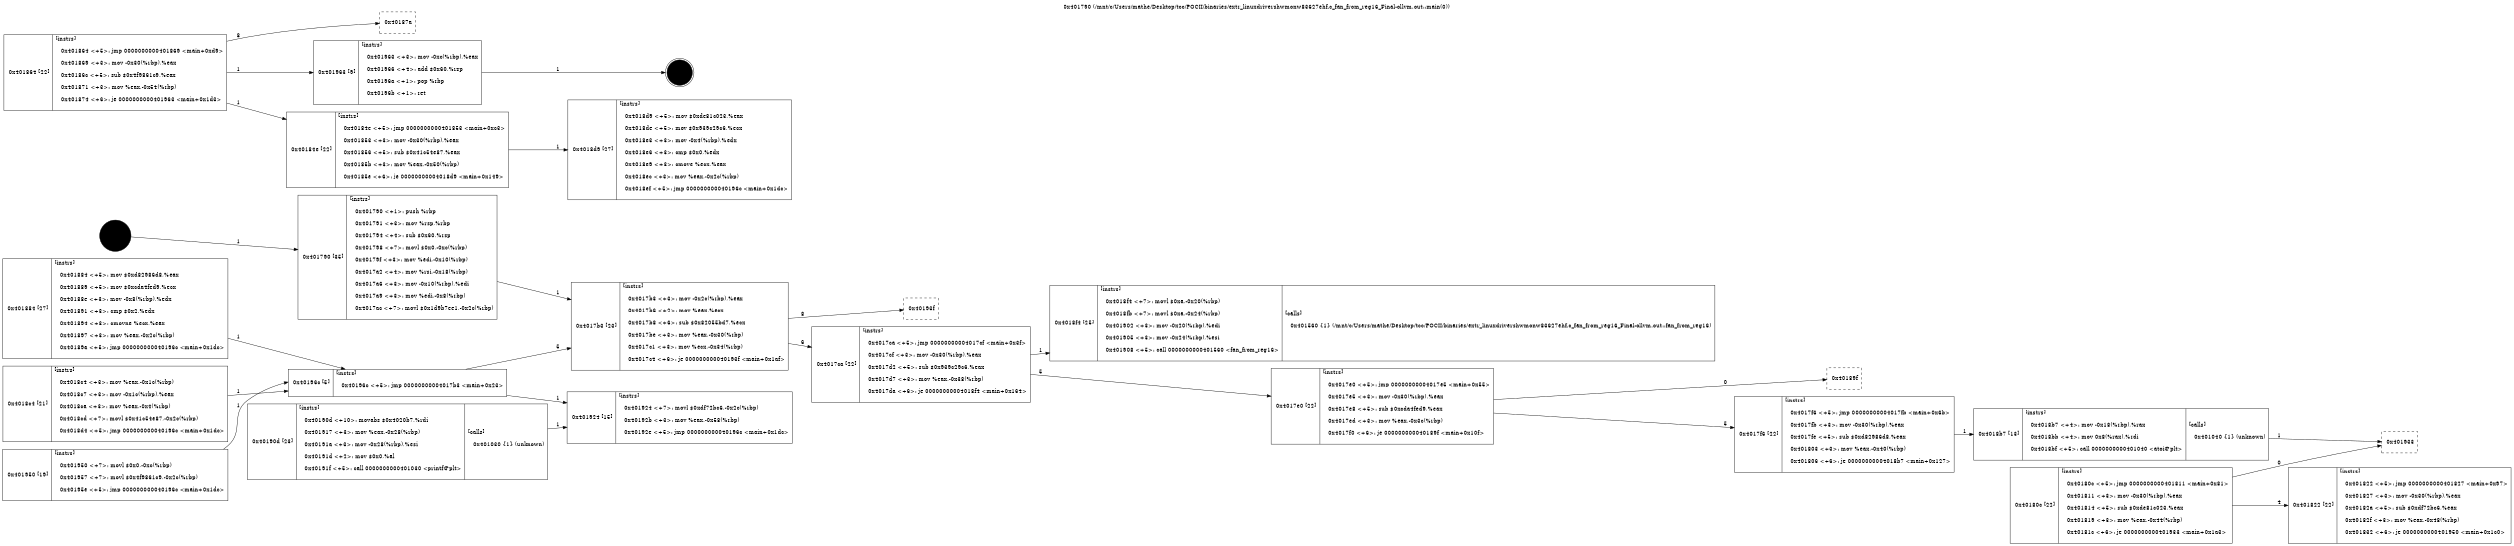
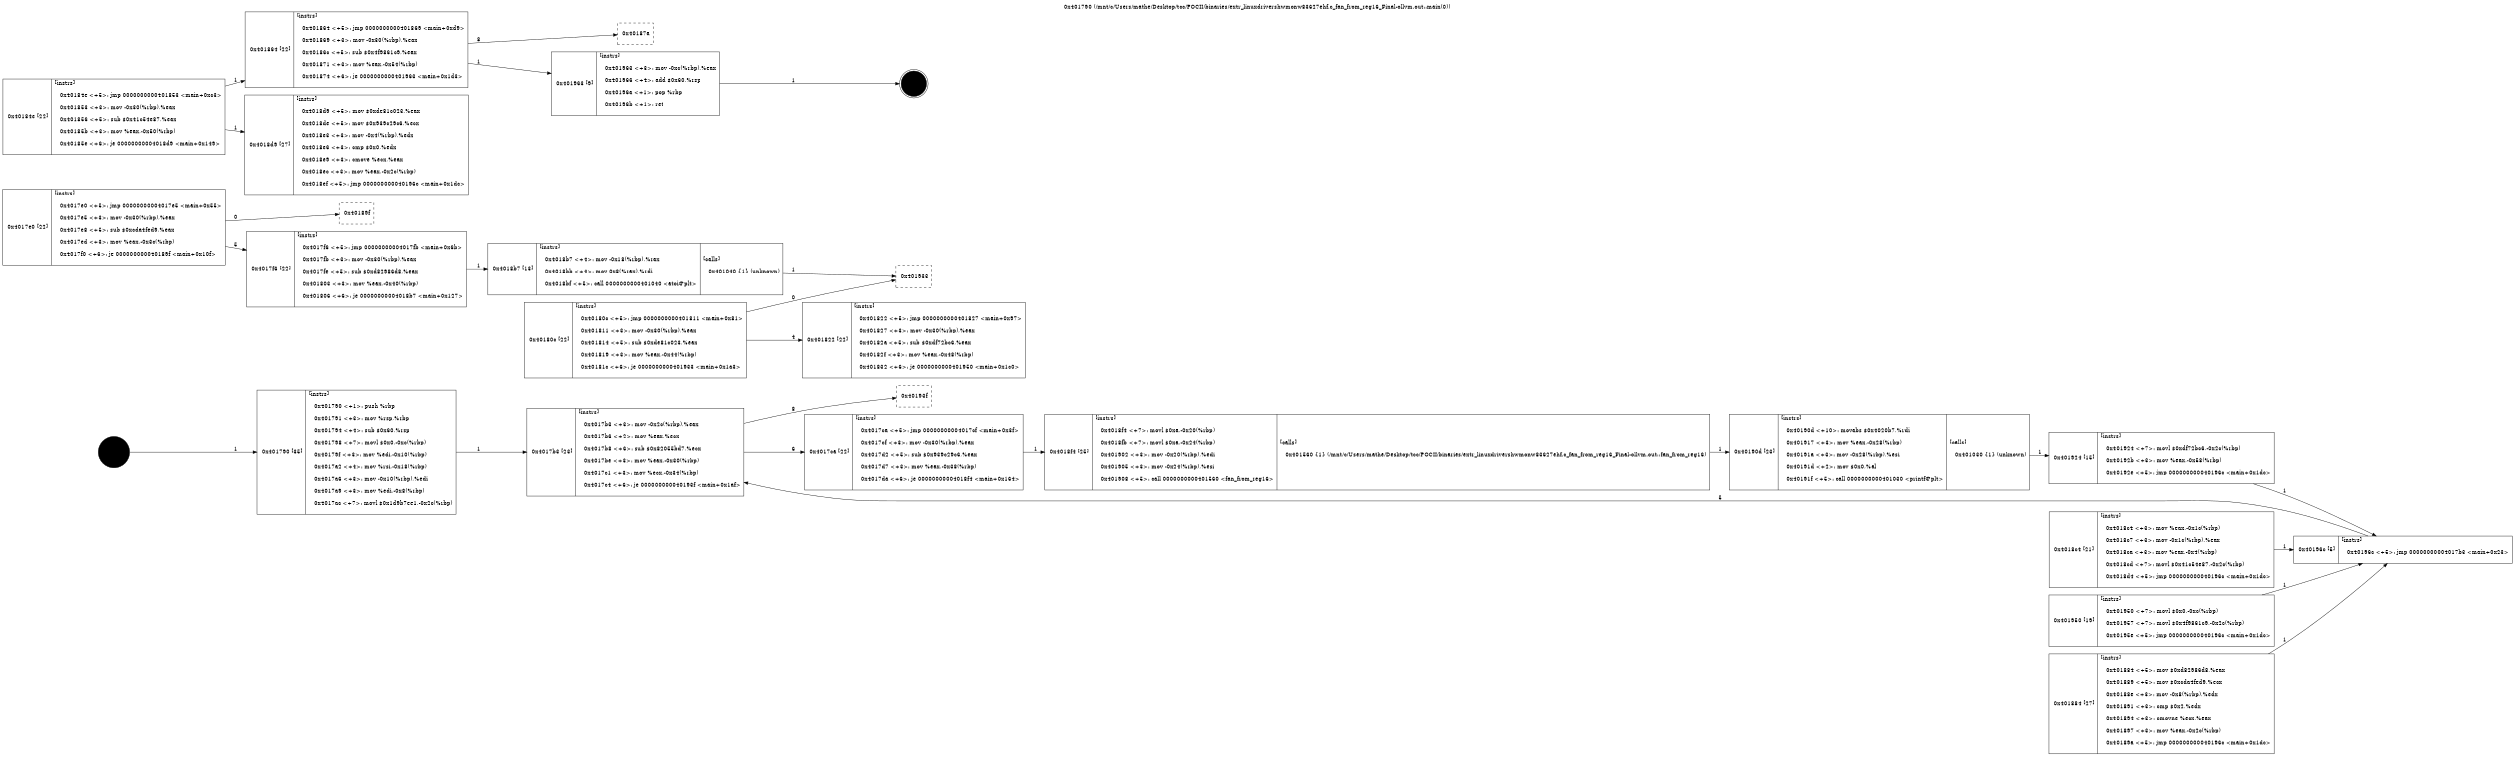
edge "0x401864 [22]" -> "0x40184e [22]": reversed
edge "0x4017ca [22]" -> "0x4017e0 [22]": removed, label "5"
edge "0x40196c [5]" -> "0x401924 [15]": reversed
edge "0x4018f4 [25]" -> "0x40190d [23]": added, label "1"
